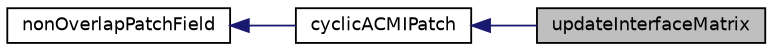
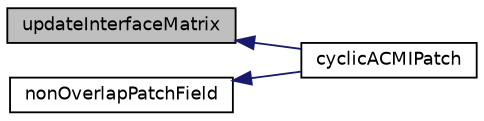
edge "updateInterfaceMatrix" -> "cyclicACMIPatch": reversed
